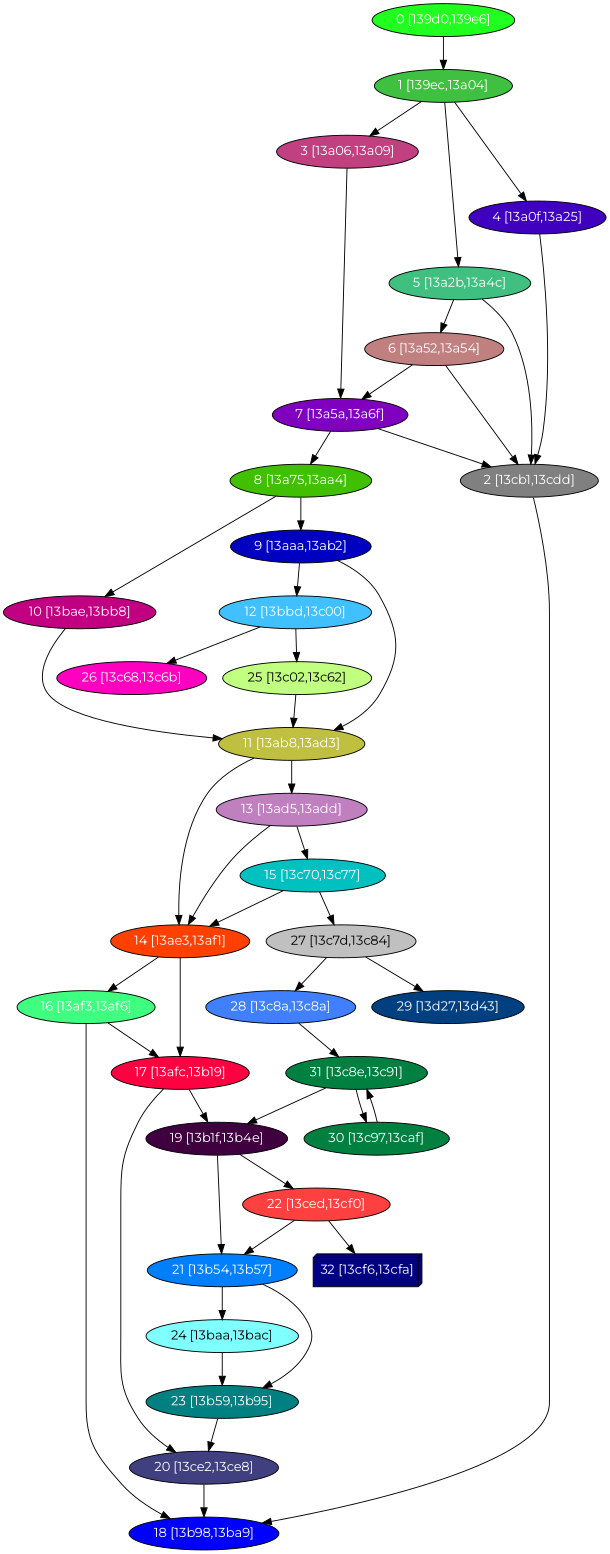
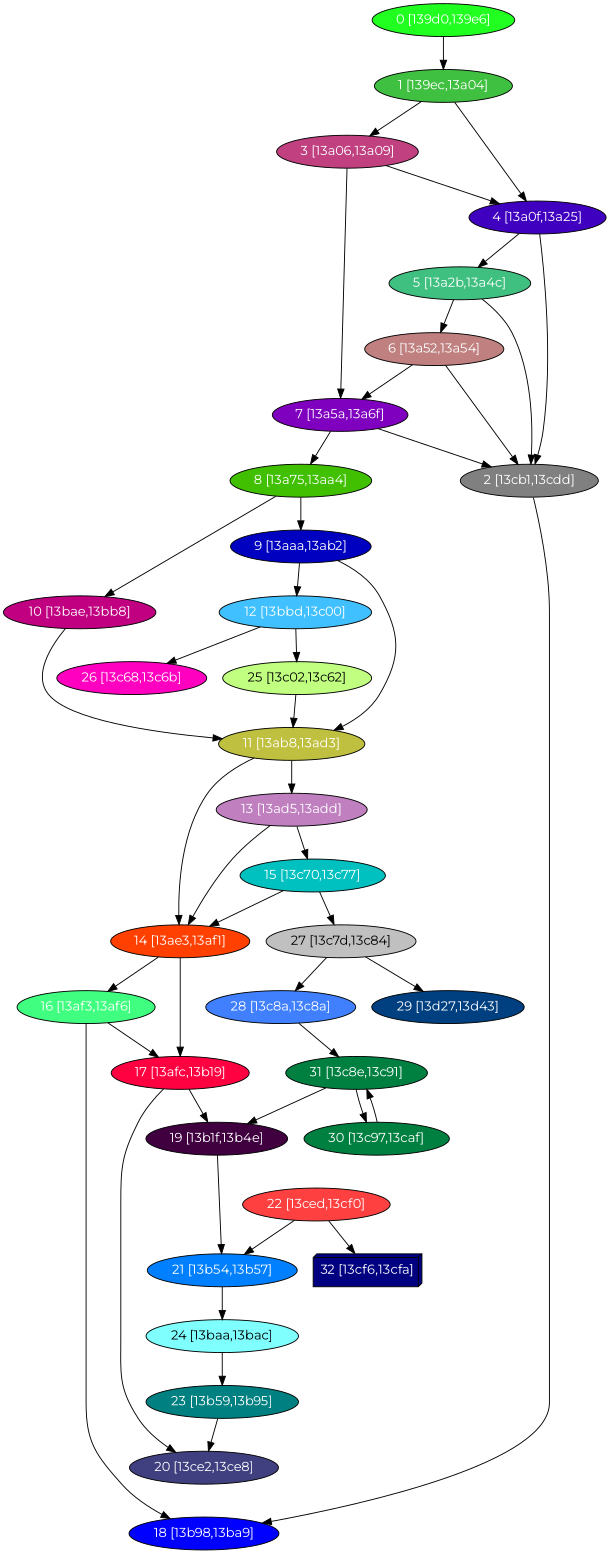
edge "1 [139ec,13a04]" -> "5 [13a2b,13a4c]": now "4 [13a0f,13a25]" -> "5 [13a2b,13a4c]"
edge "3 [13a06,13a09]" -> "4 [13a0f,13a25]": added
edge "19 [13b1f,13b4e]" -> "22 [13ced,13cf0]": removed
edge "21 [13b54,13b57]" -> "23 [13b59,13b95]": removed
edge "20 [13ce2,13ce8]" -> "18 [13b98,13ba9]": removed
